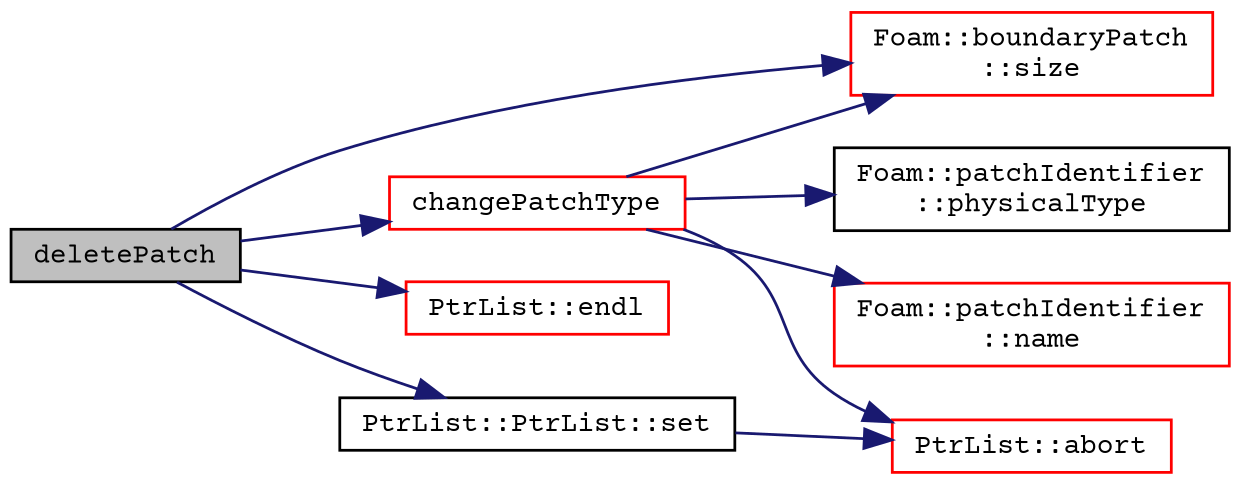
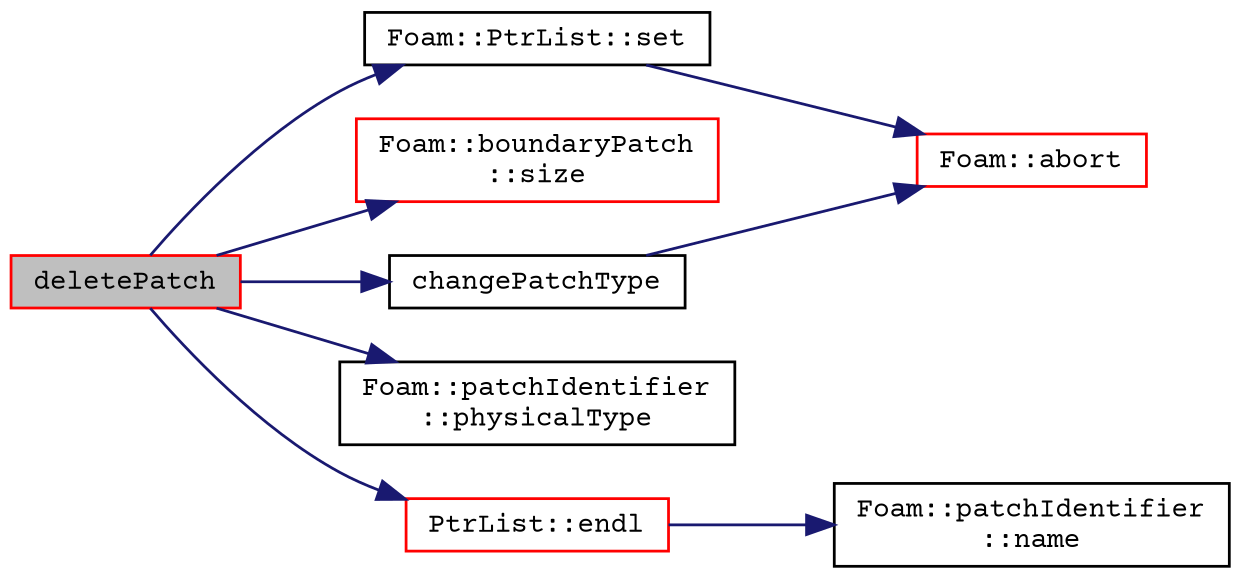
edge "changePatchType" -> "Foam::boundaryPatch ::size": removed
edge "changePatchType" -> "Foam::patchIdentifier ::physicalType": now "deletePatch" -> "Foam::patchIdentifier ::physicalType"
node "changePatchType": color red -> black
node "deletePatch": color black -> red
edge "changePatchType" -> "Foam::patchIdentifier ::name": now "PtrList::endl" -> "Foam::patchIdentifier ::name"
node "Foam::patchIdentifier ::name": color red -> black
node "PtrList::PtrList::set": label "PtrList::PtrList::set" -> "Foam::PtrList::set"
node "PtrList::abort": label "PtrList::abort" -> "Foam::abort"
